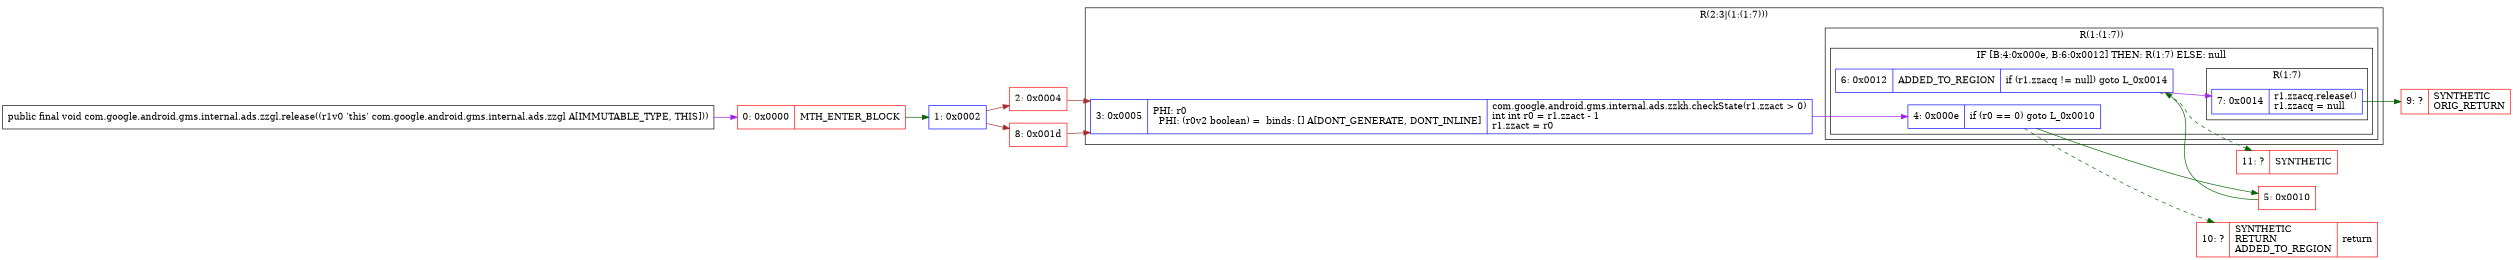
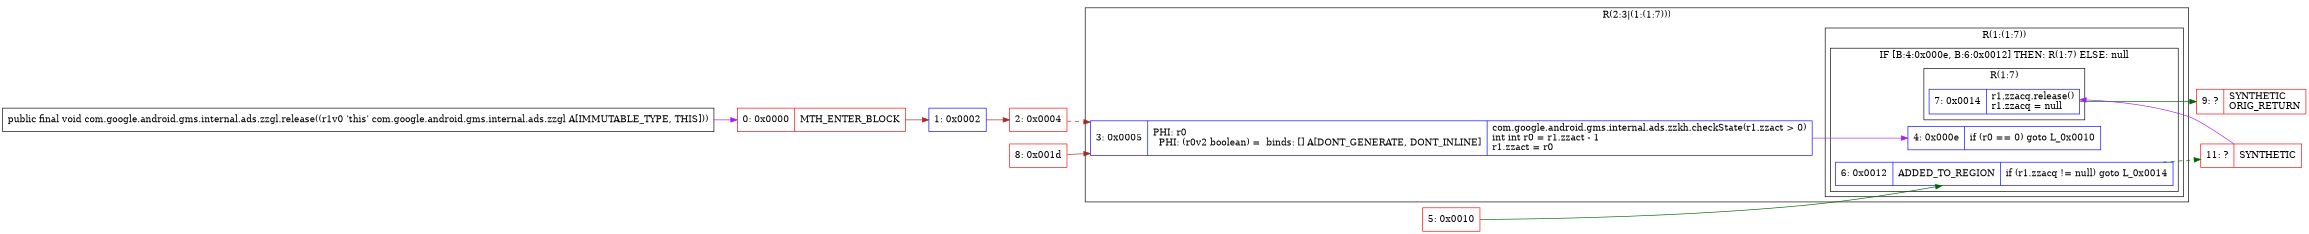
edge "6: 0x0012" -> "7: 0x0014": now "11: ?" -> "7: 0x0014"
edge "2: 0x0004" -> "3: 0x0005": style solid -> dashed
edge "0: 0x0000" -> "1: 0x0002": color darkgreen -> brown
edge "1: 0x0002" -> "8: 0x001d": removed
edge "4: 0x000e" -> "5: 0x0010": removed
node "10: ?": removed
